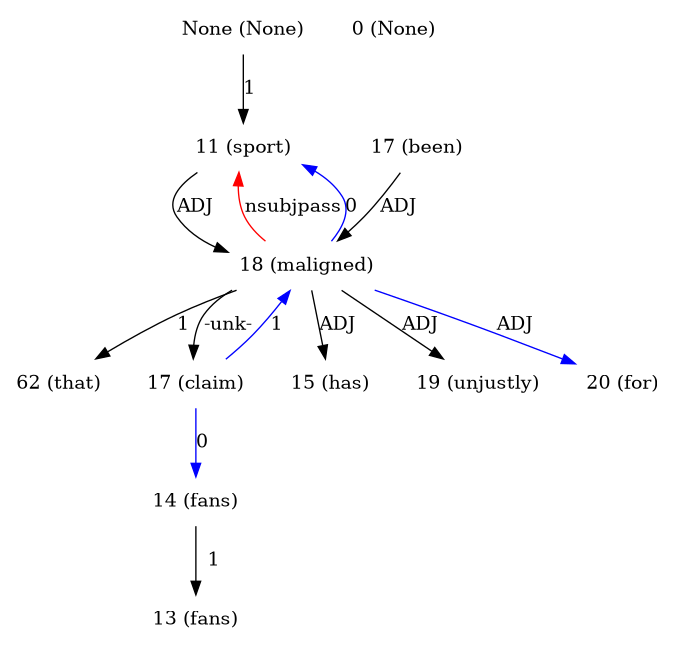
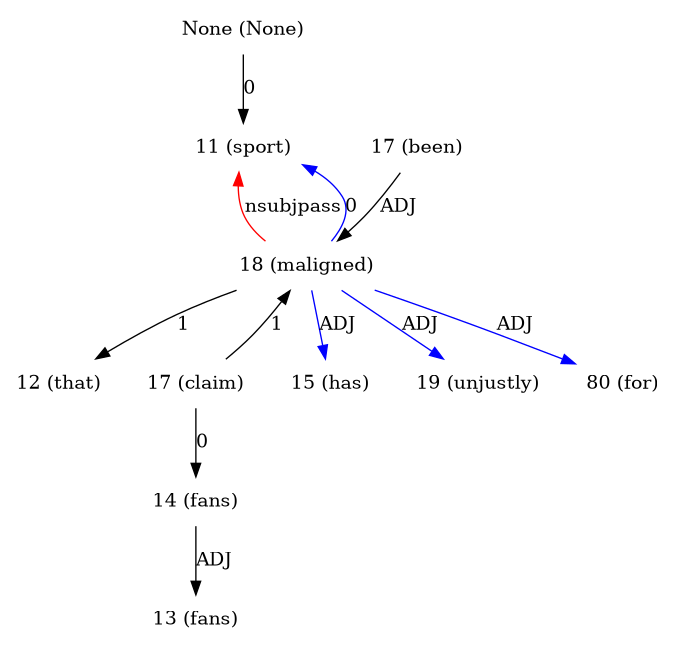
node "0 (None)": removed
edge "None (None)" -> "11 (sport)": label "1" -> "0"
edge "11 (sport)" -> "18 (maligned)": removed, label "ADJ"
edge "18 (maligned)" -> "17 (claim)": removed, label "-unk-"
edge "18 (maligned)" -> "15 (has)": color black -> blue
edge "18 (maligned)" -> "19 (unjustly)": color black -> blue
edge "17 (claim)" -> "18 (maligned)": color blue -> black
node "62 (that)": label "62 (that)" -> "12 (that)"
node "20 (for)": label "20 (for)" -> "80 (for)"
edge "17 (claim)" -> "14 (fans)": color blue -> black
edge "14 (fans)" -> "13 (fans)": label "1" -> "ADJ"
